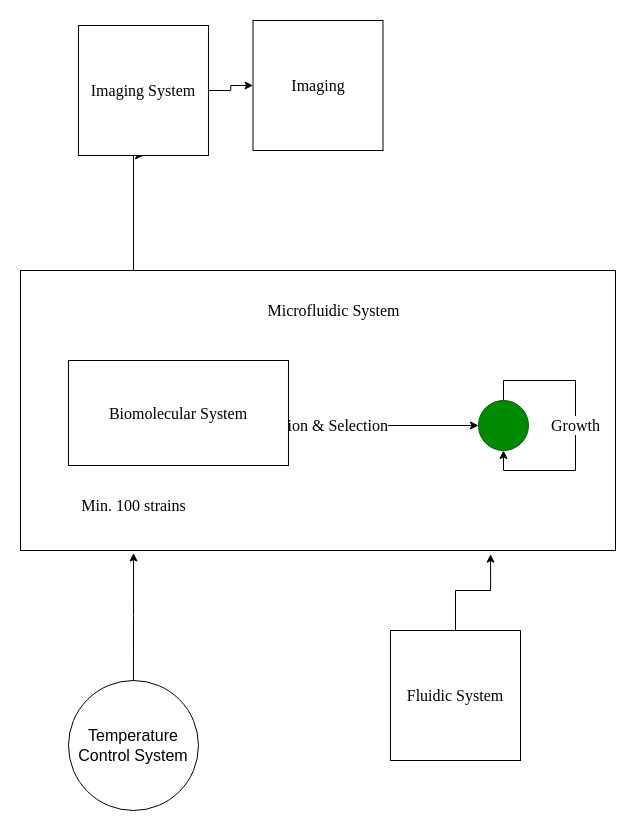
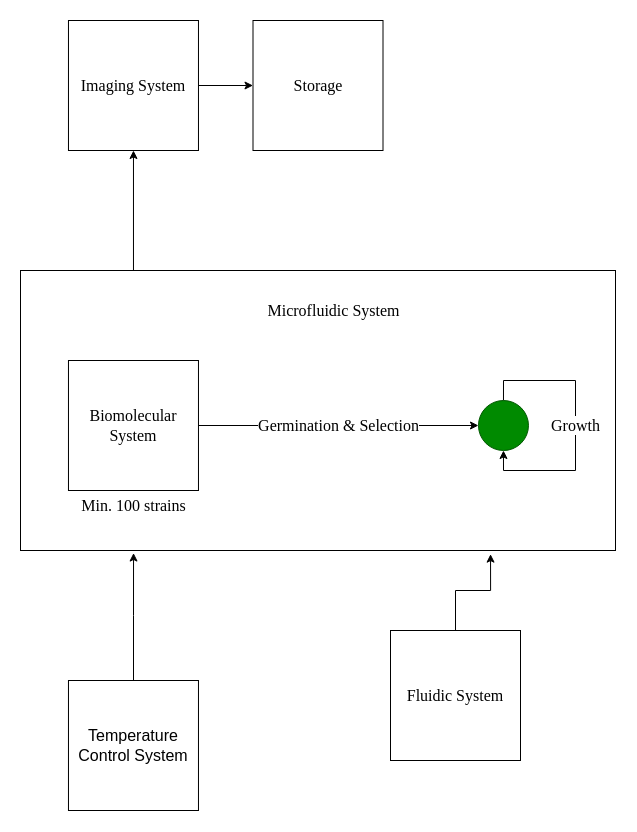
node "Imaging": label "Imaging" -> "Storage"
node "Imaging System": moved (143, 91) -> (133, 86)
node "Biomolecular System": size 220x105 -> 130x130
node "Temperature Control System": shape ellipse -> rectangle
